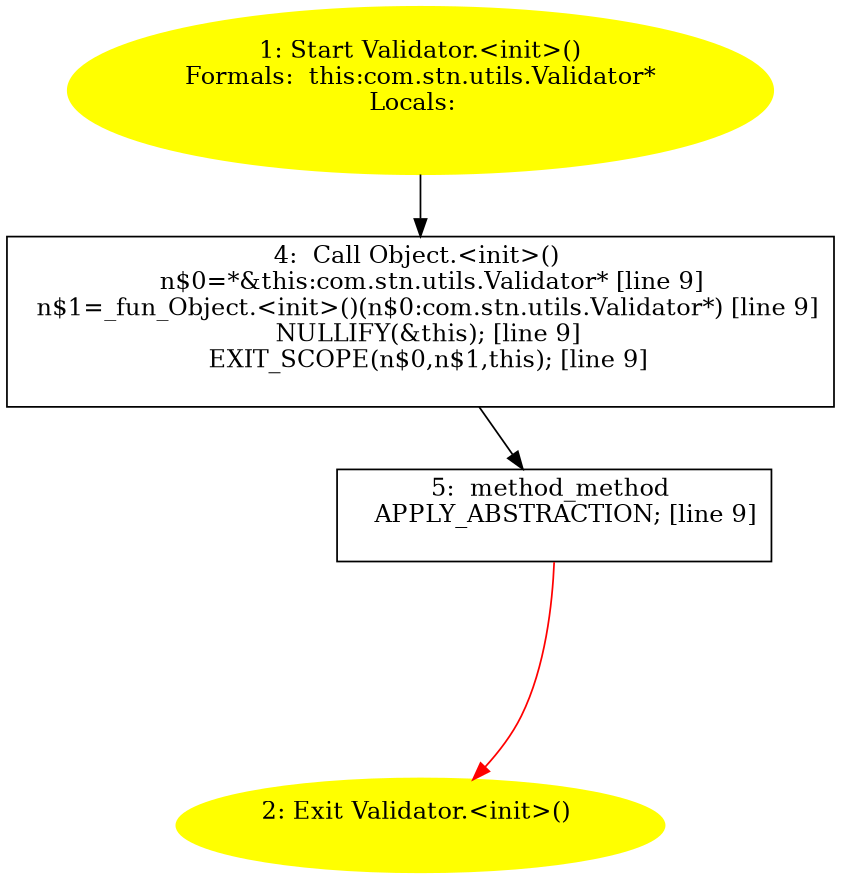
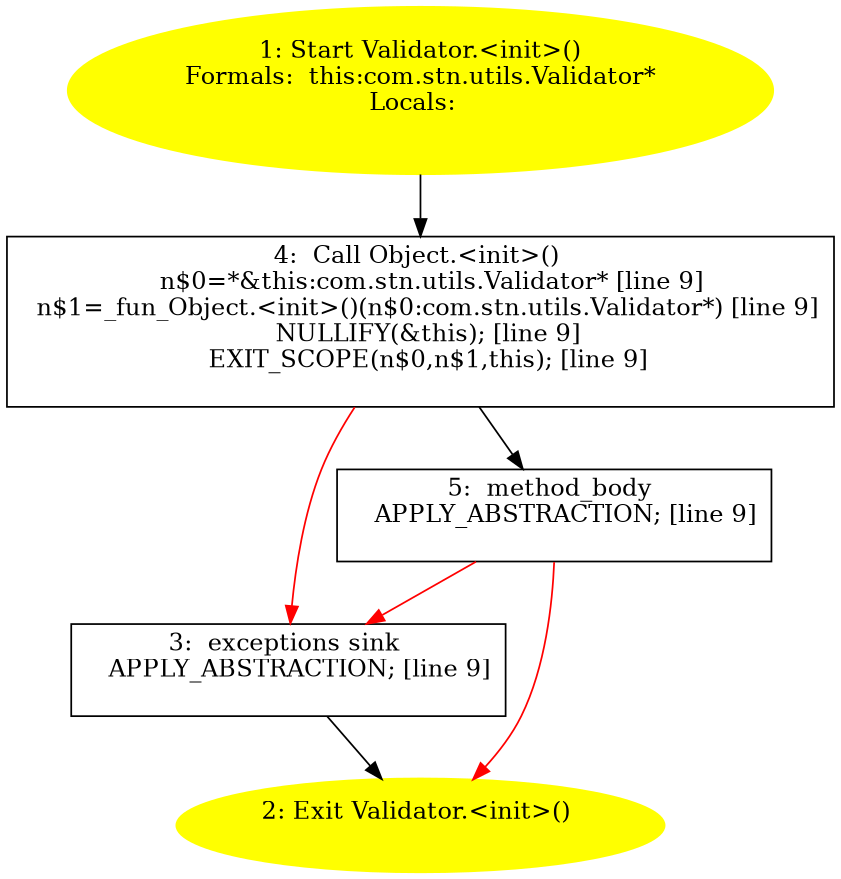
node "5:  method_method APPLY_ABSTRACTION; [line 9]": label "5:  method_method APPLY_ABSTRACTION; [line 9]" -> "5:  method_body APPLY_ABSTRACTION; [line 9]"
node "3:  exceptions sink APPLY_ABSTRACTION; [line 9]": added
